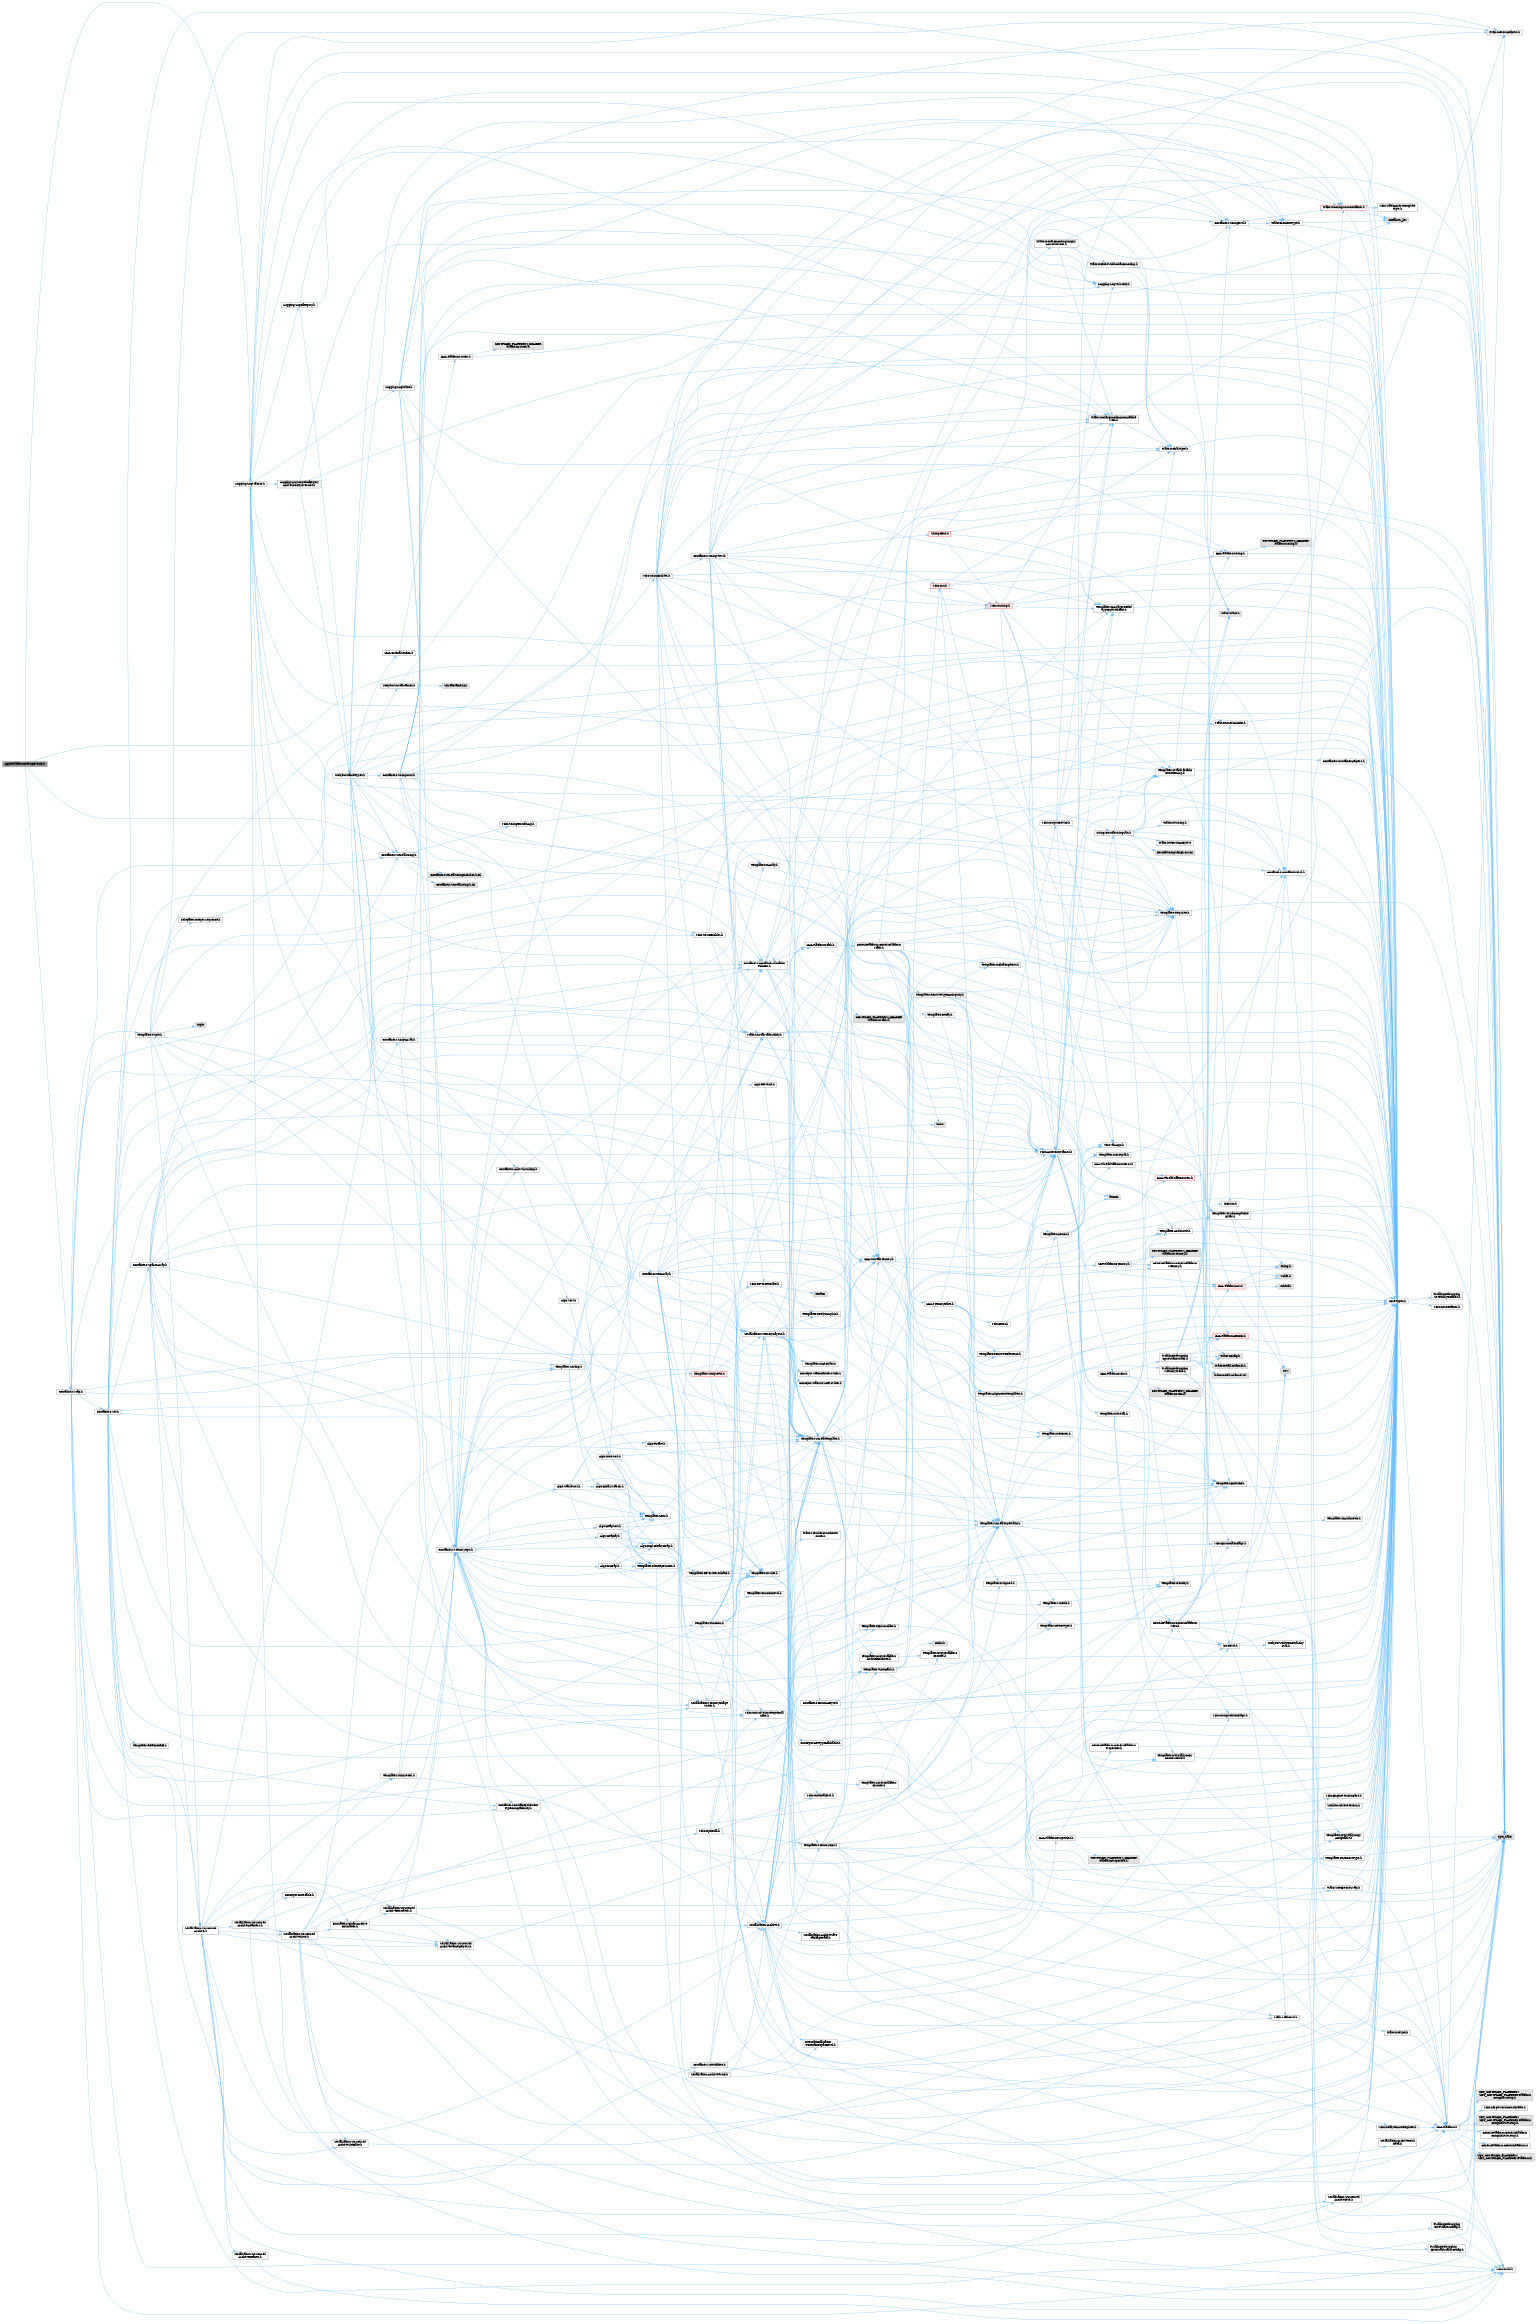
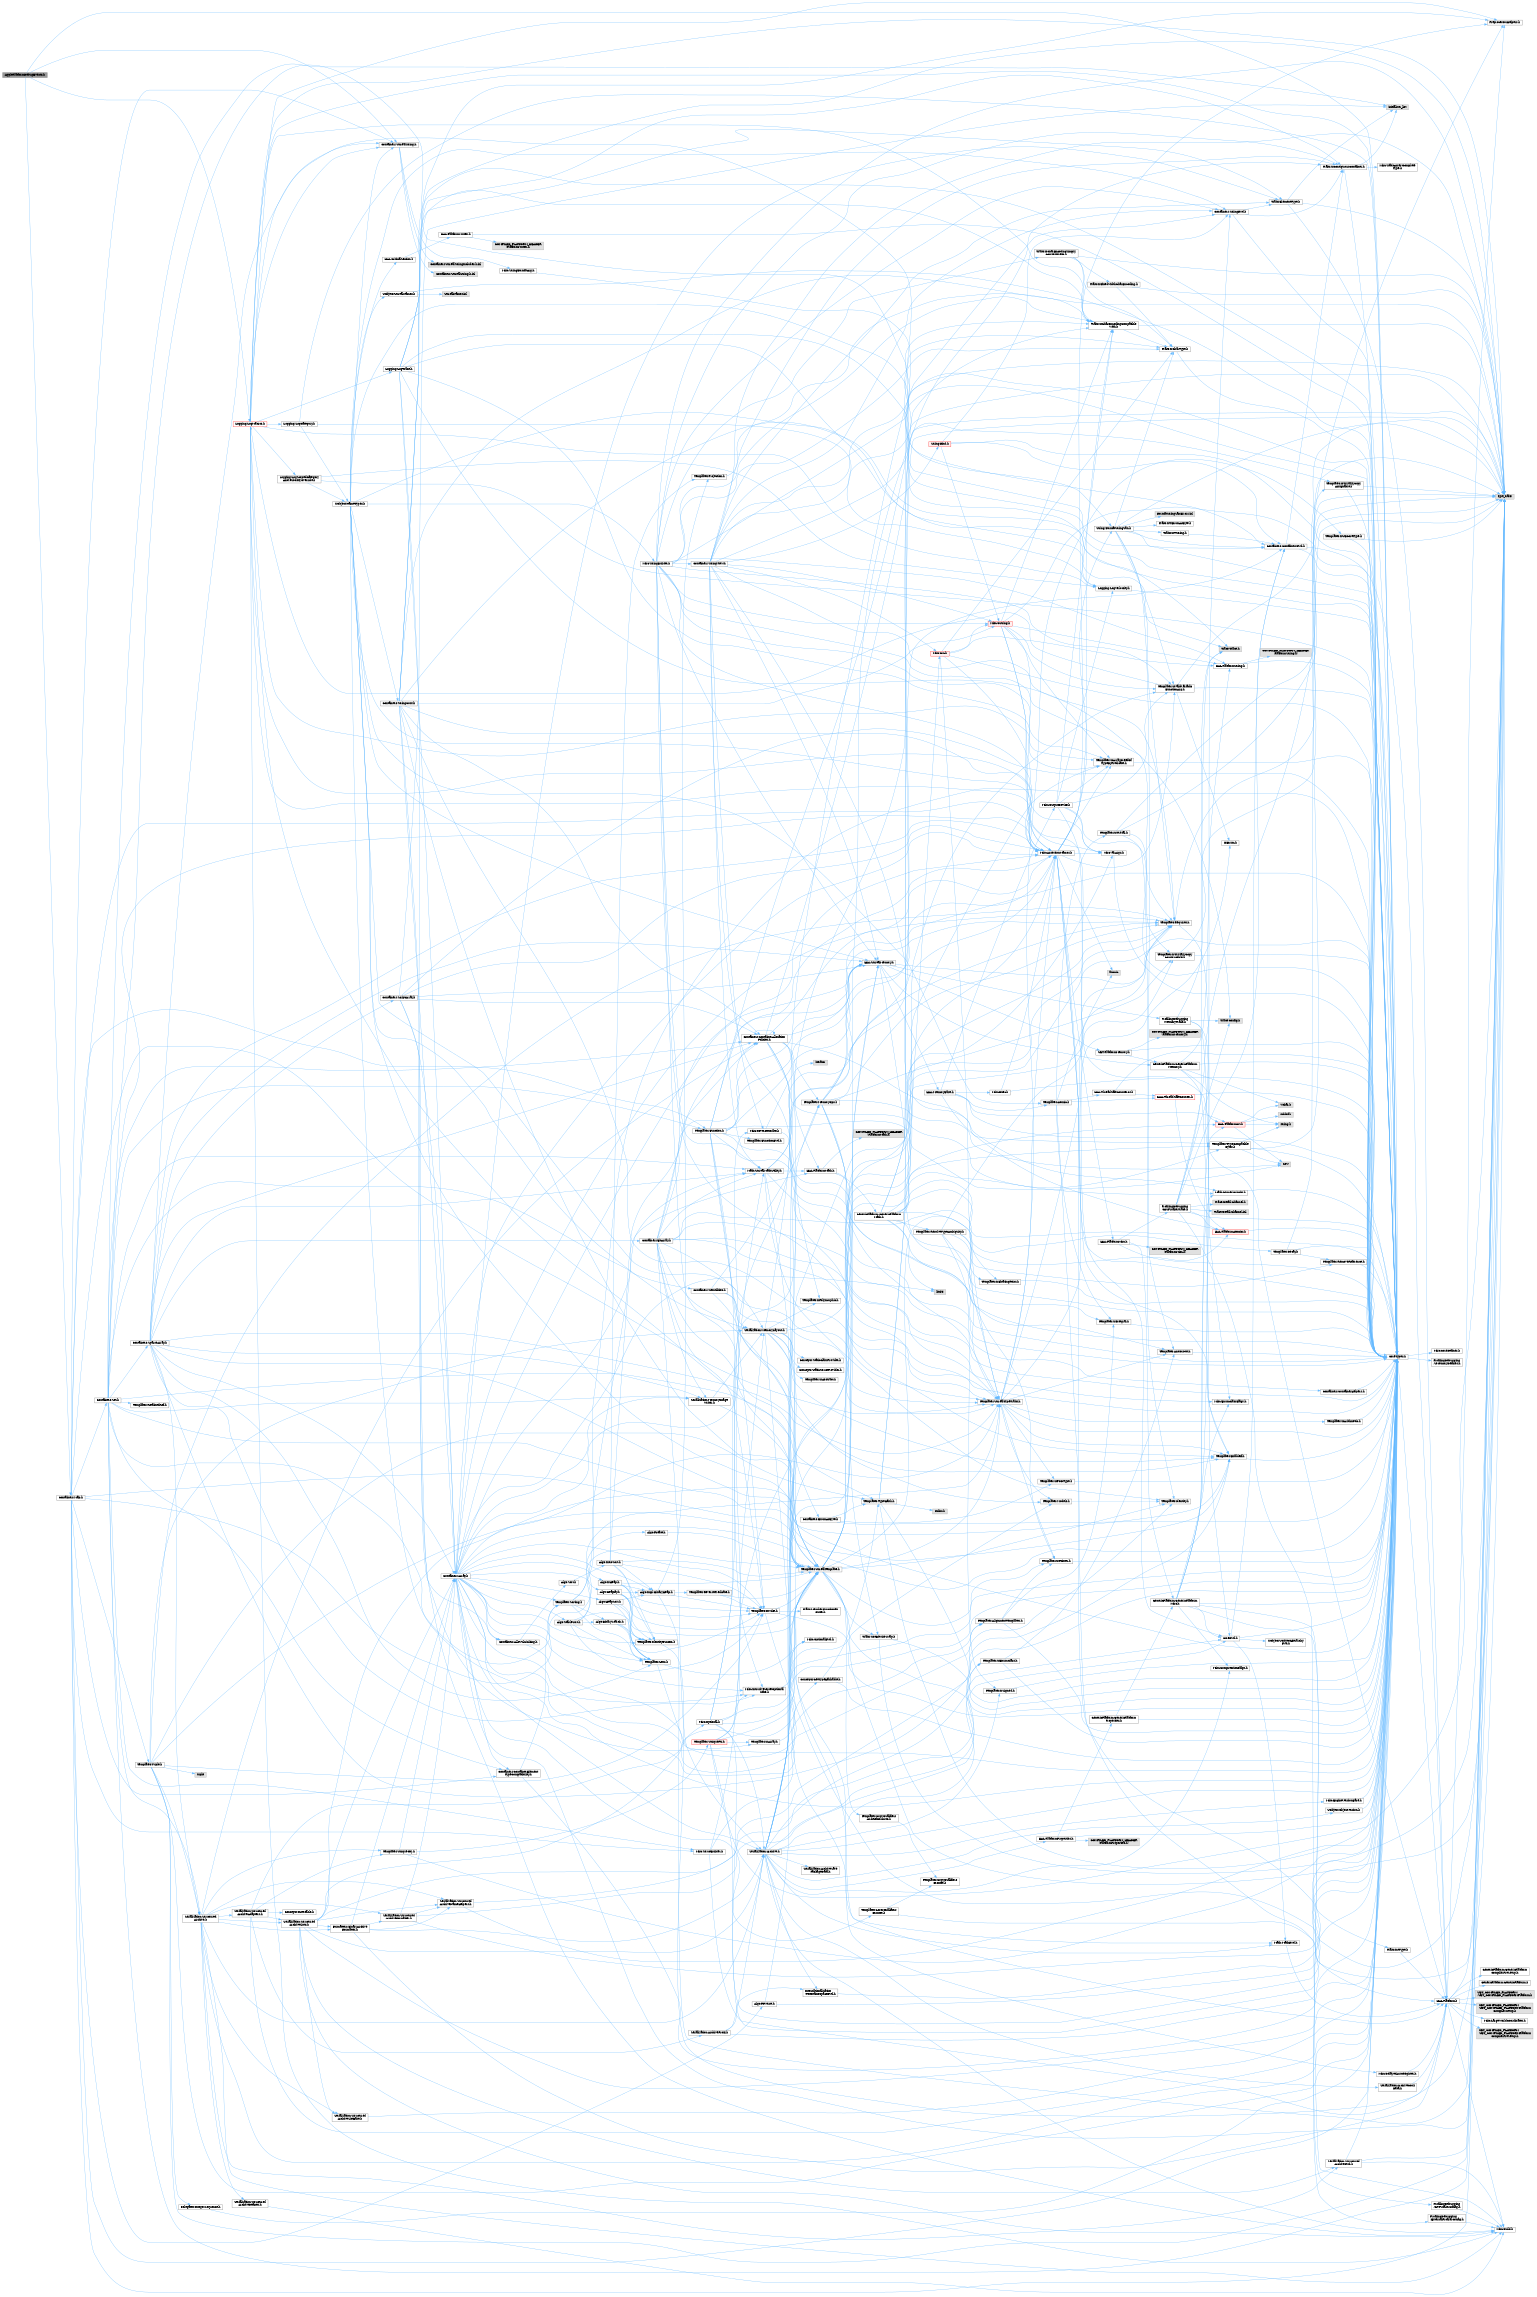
node "Traits/IsContiguousContainer.h": color red -> grey40
node "Templates/Projection.h": added
node "Logging/LogMacros.h": color grey40 -> red
edge "Templates/Decay.h" -> "type_traits": added
node "Containers/MemoryOps.h": label "Containers/MemoryOps.h" -> "Containers/Array.h"
